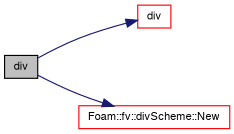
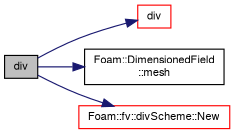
node "Foam::DimensionedField ::mesh": added
